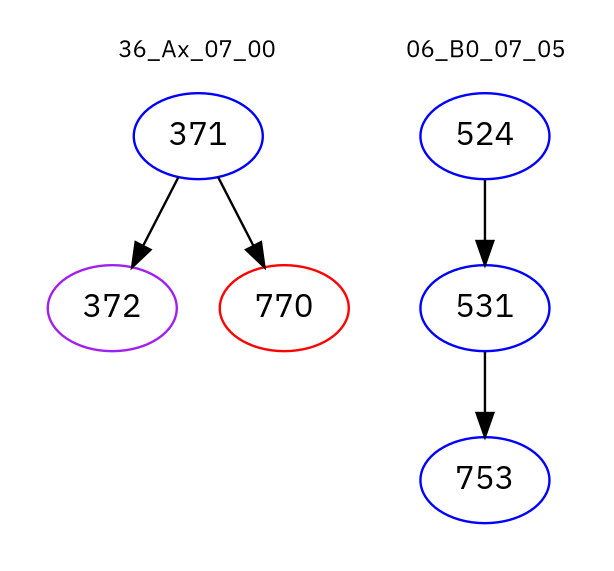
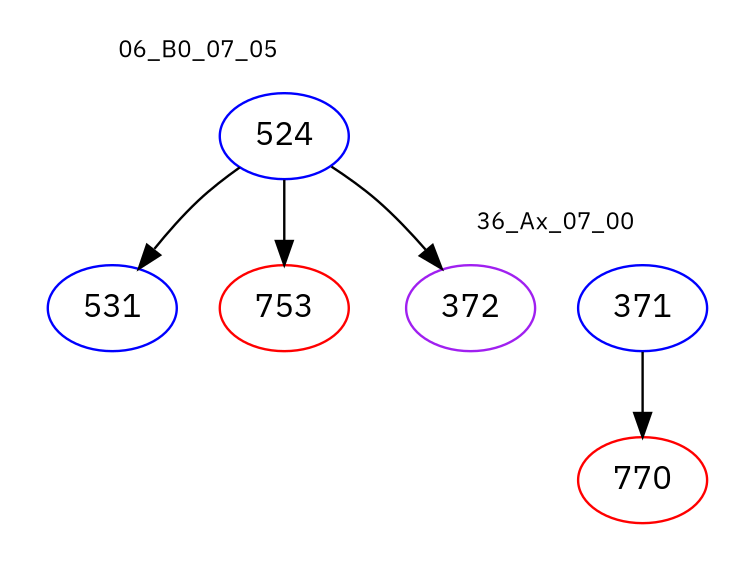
edge "371" -> "372": now "524" -> "372"
edge "531" -> "753": now "524" -> "753"
node "753": color blue -> red
